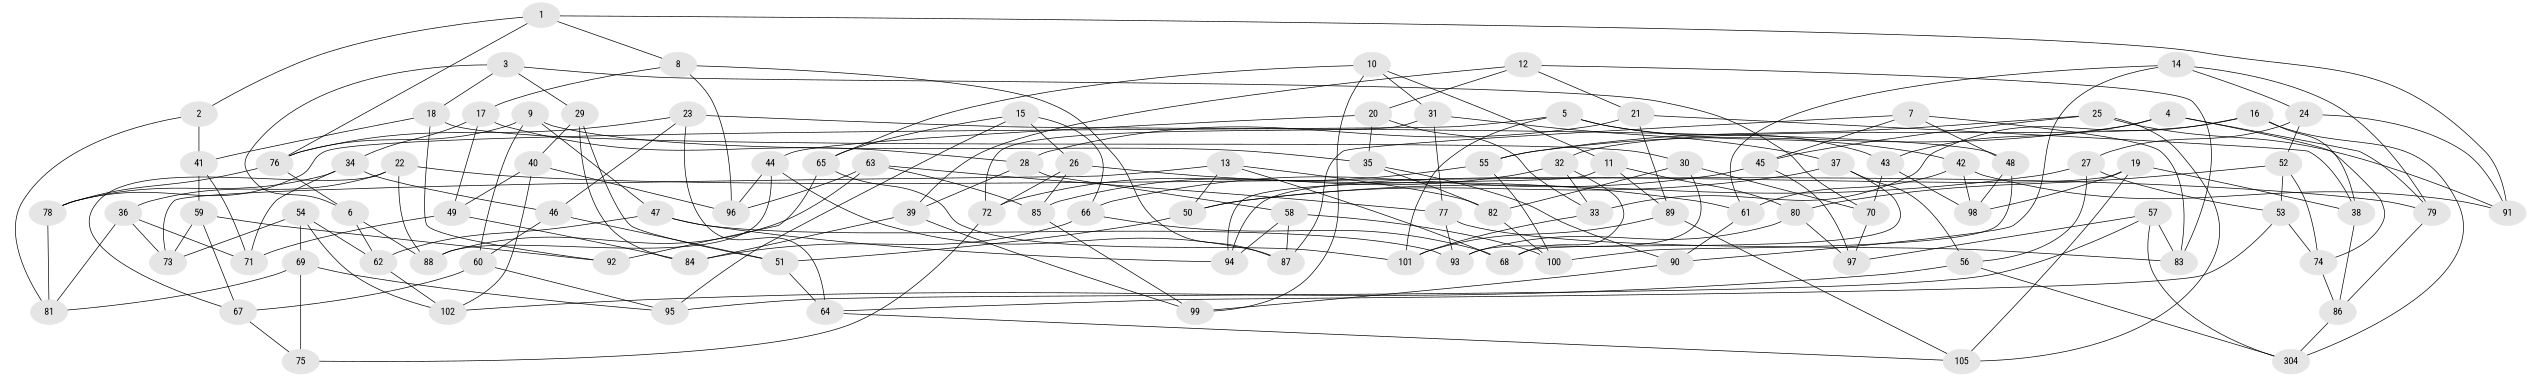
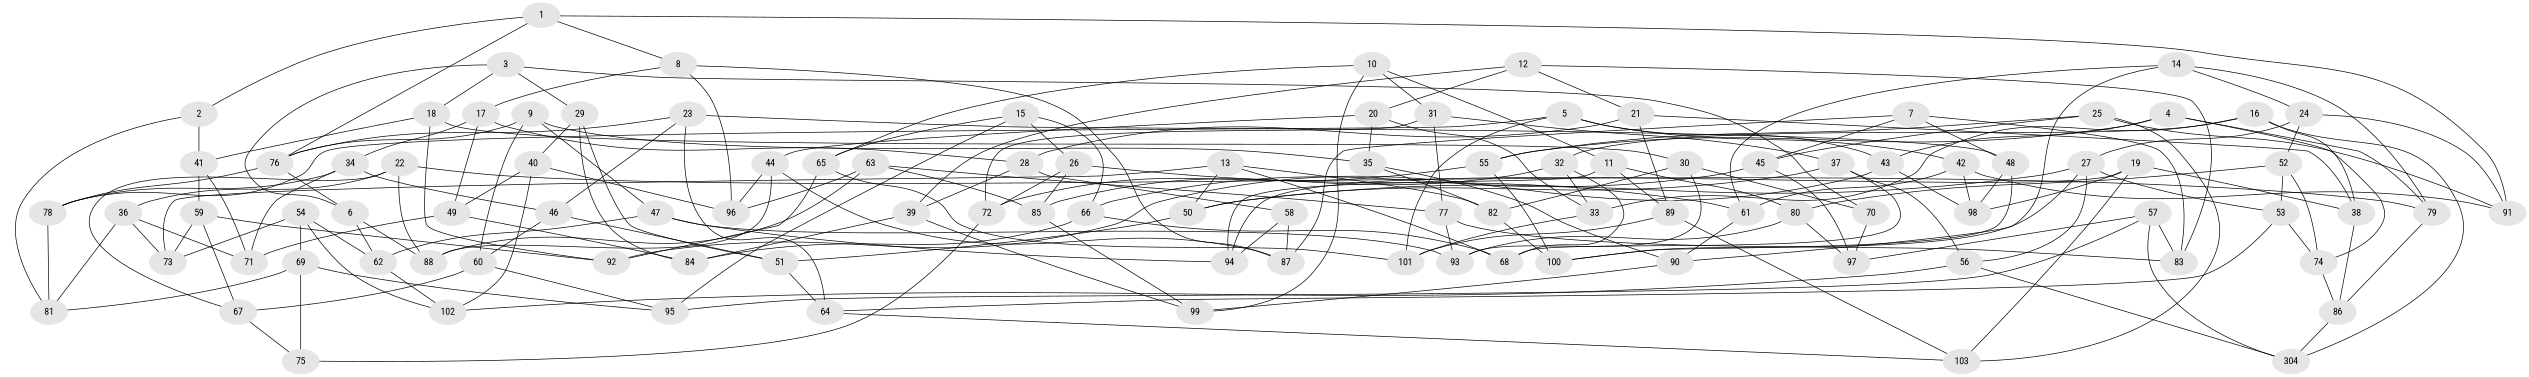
edge "43" -- "70": now "43" -- "92"
edge "58" -- "100": now "27" -- "100"
node "105": label "105" -> "103"
